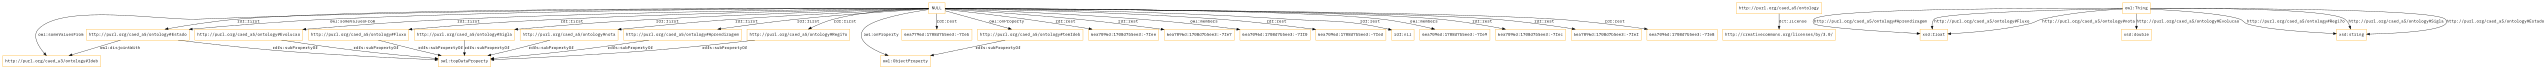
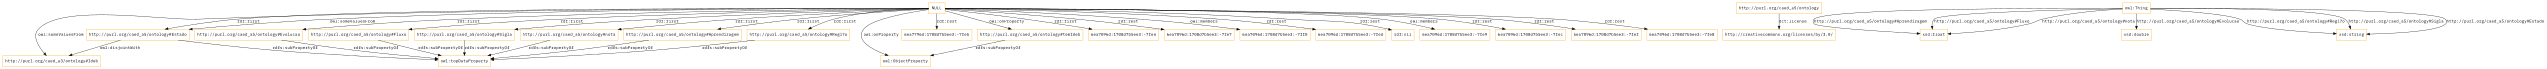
edge "NULL" -> "6ea7096d:1708d7b5ee3:-7fee": label "rdf:rest" -> "rdf:first"
